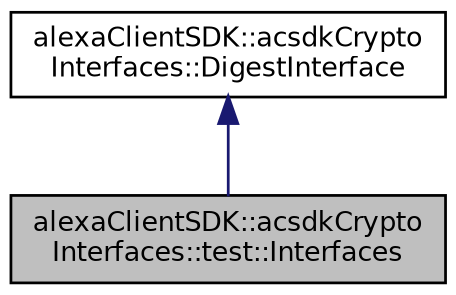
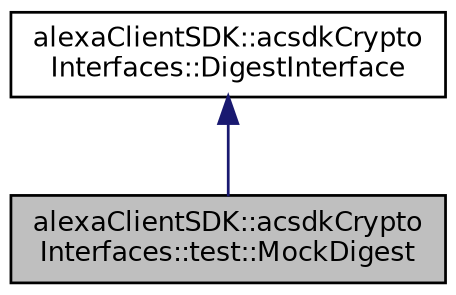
node "alexaClientSDK::acsdkCrypto Interfaces::test::Interfaces": label "alexaClientSDK::acsdkCrypto Interfaces::test::Interfaces" -> "alexaClientSDK::acsdkCrypto Interfaces::test::MockDigest"
